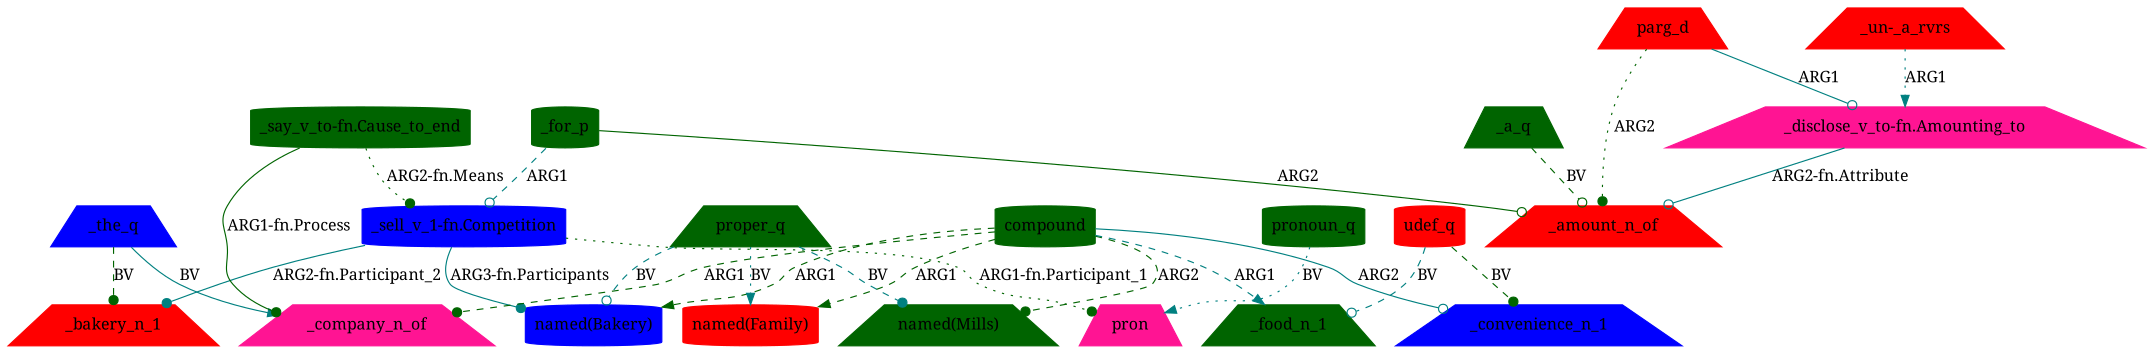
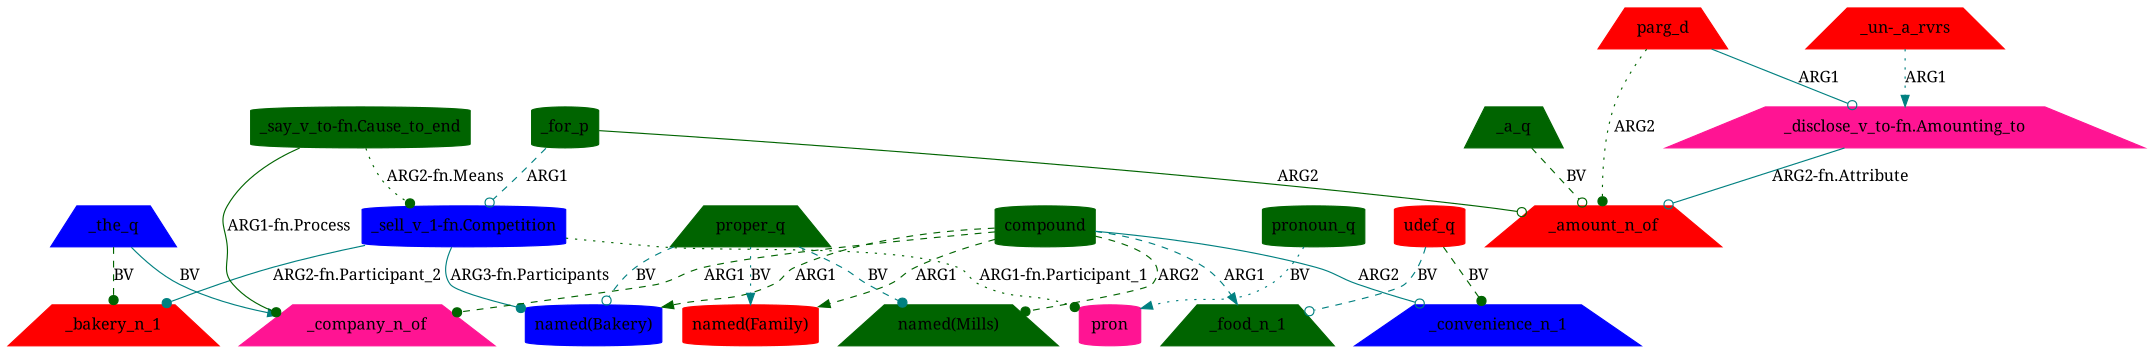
node "pron": shape trapezium -> cylinder
